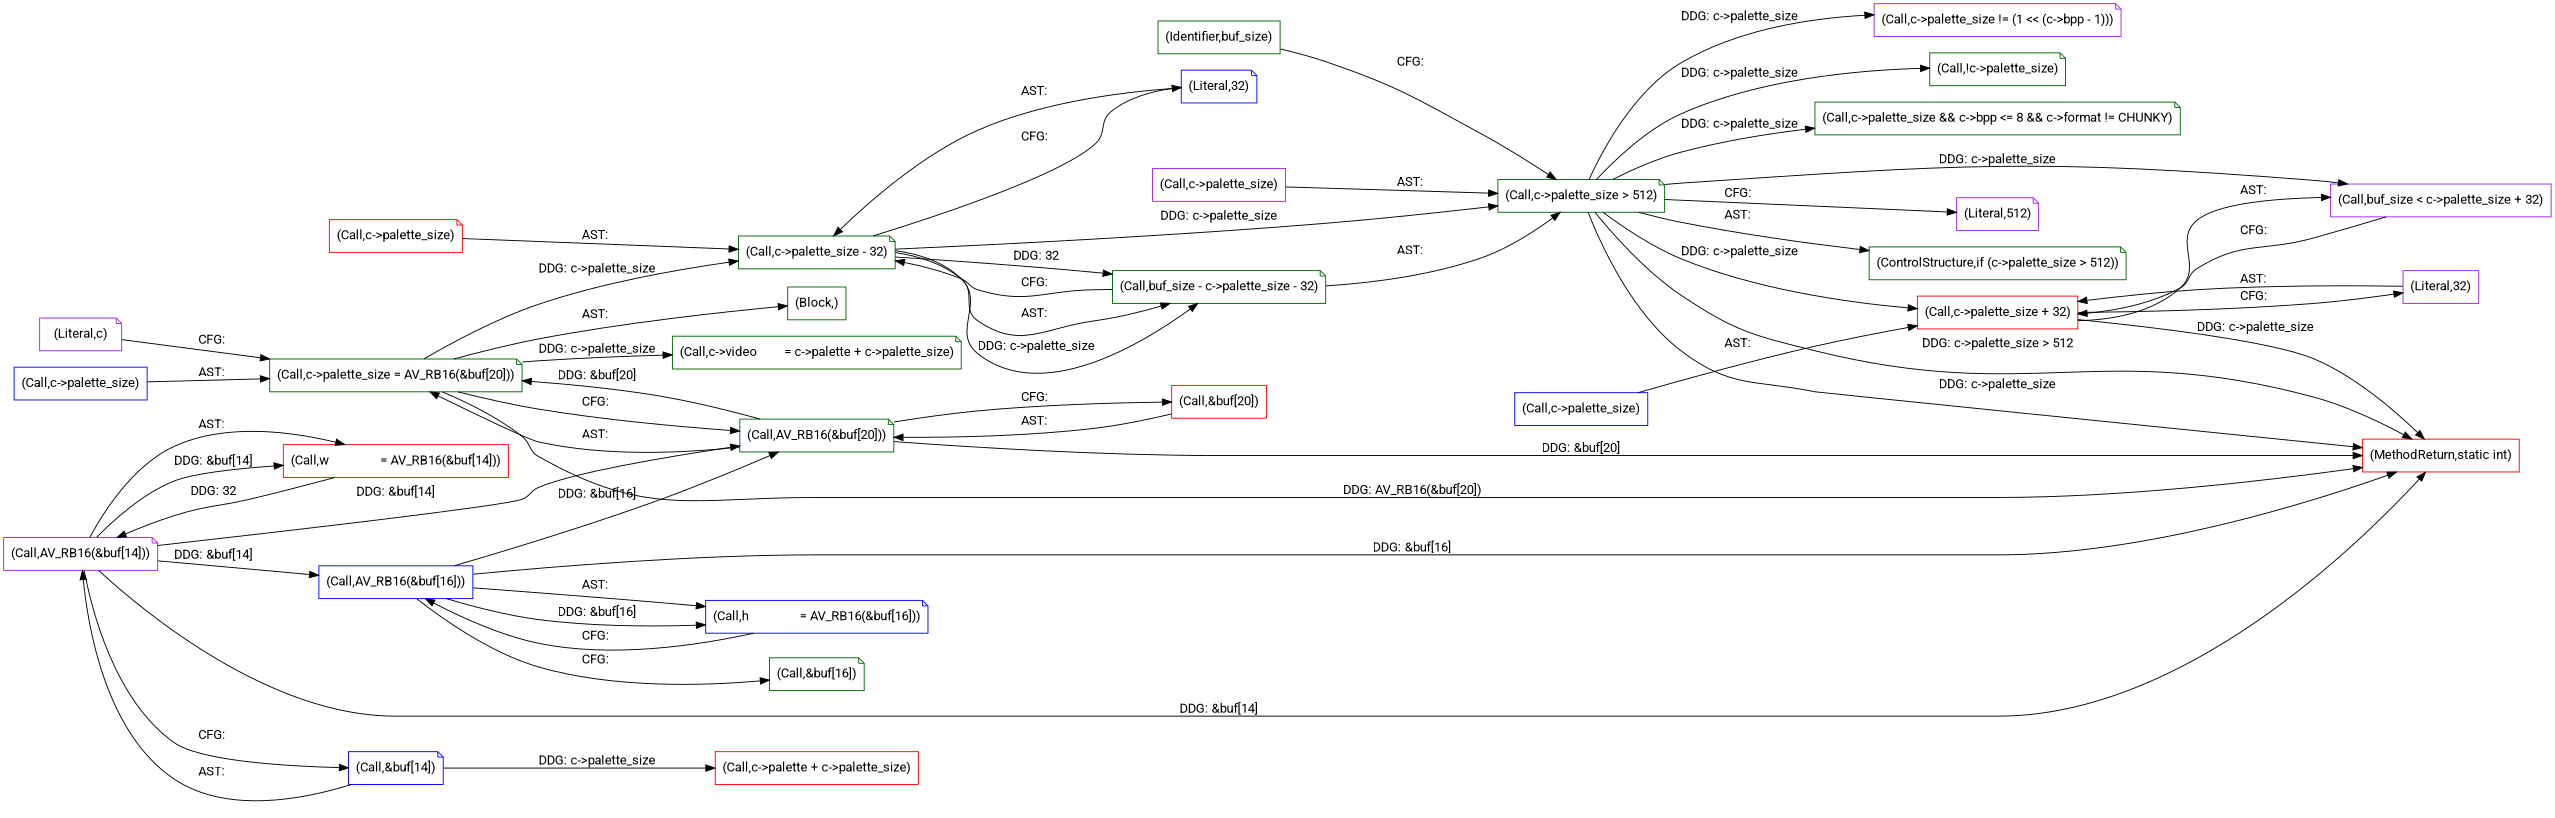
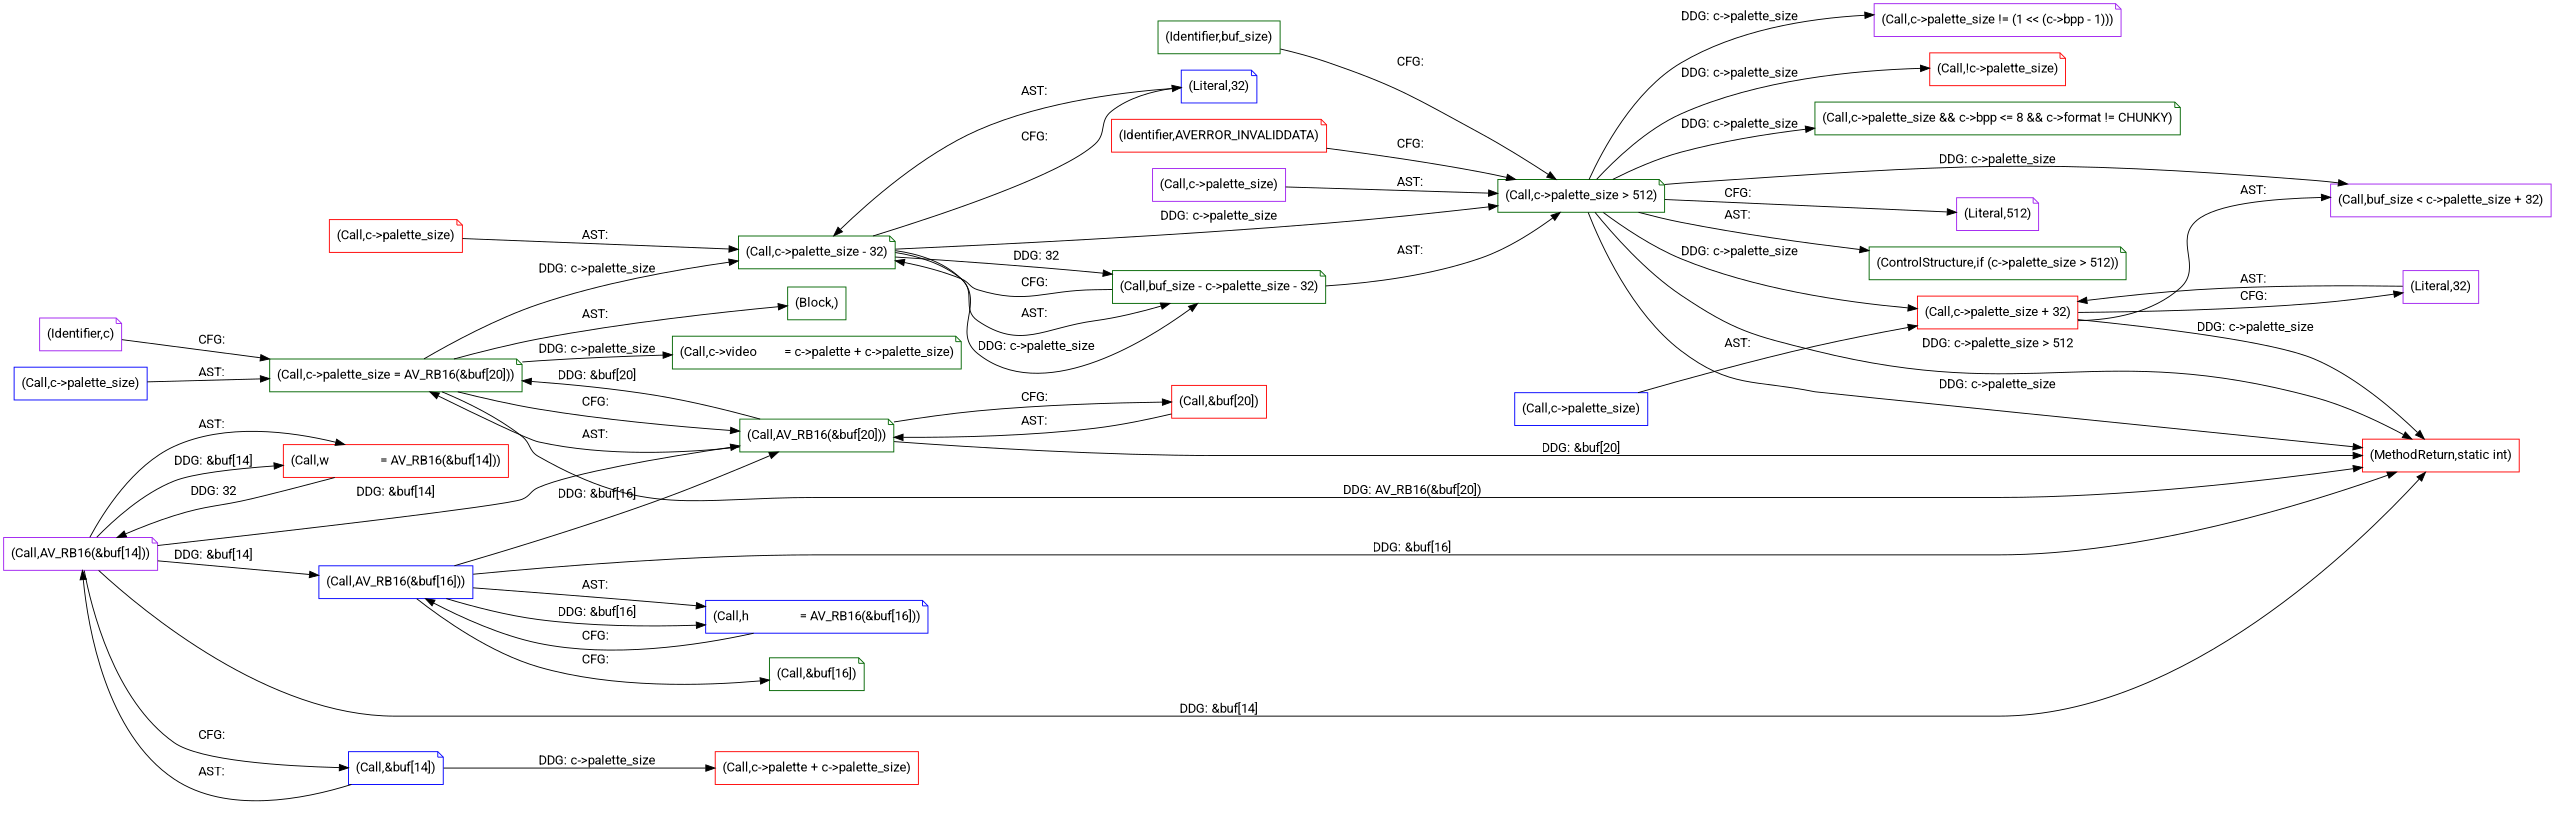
node "(Call,!c->palette_size)": color darkgreen -> red
node "(Identifier,AVERROR_INVALIDDATA)": added
edge "(Call,buf_size < c->palette_size + 32)" -> "(Call,c->palette_size + 32)": removed, label "CFG:"
node "(Literal,c)": label "(Literal,c)" -> "(Identifier,c)"
